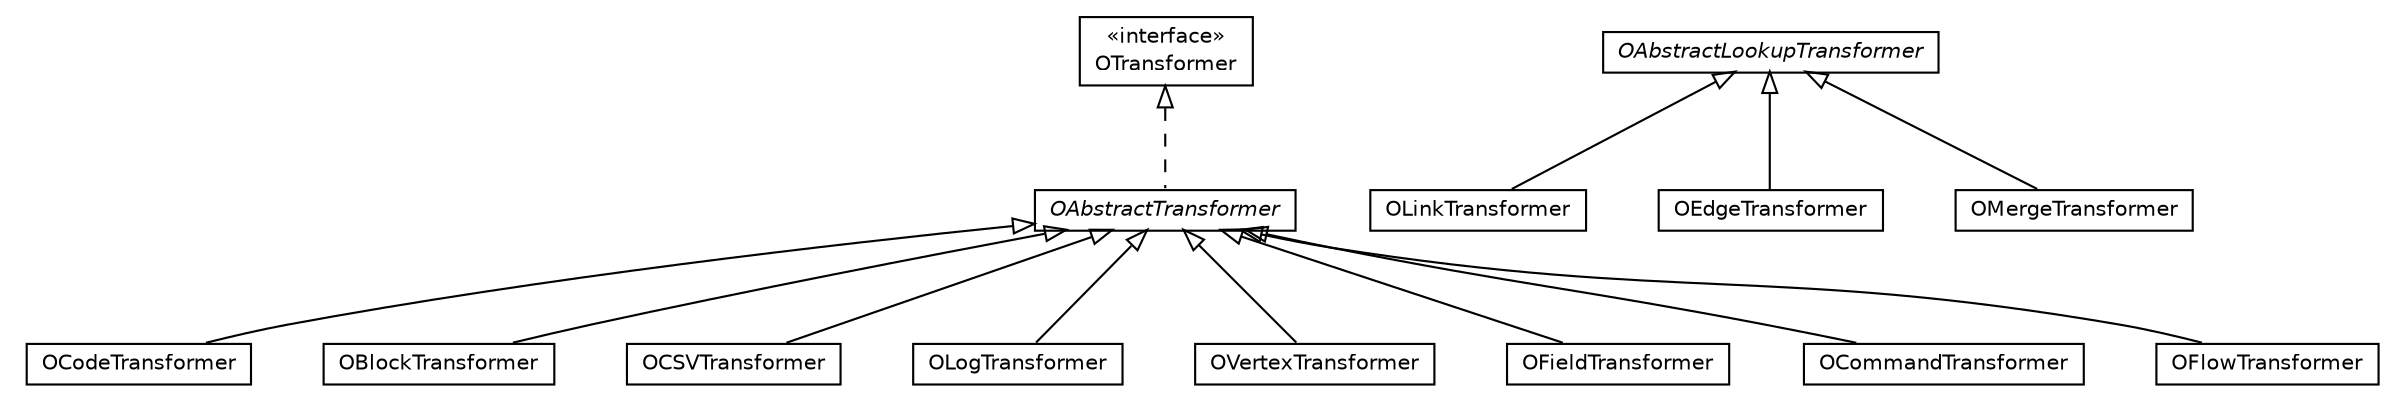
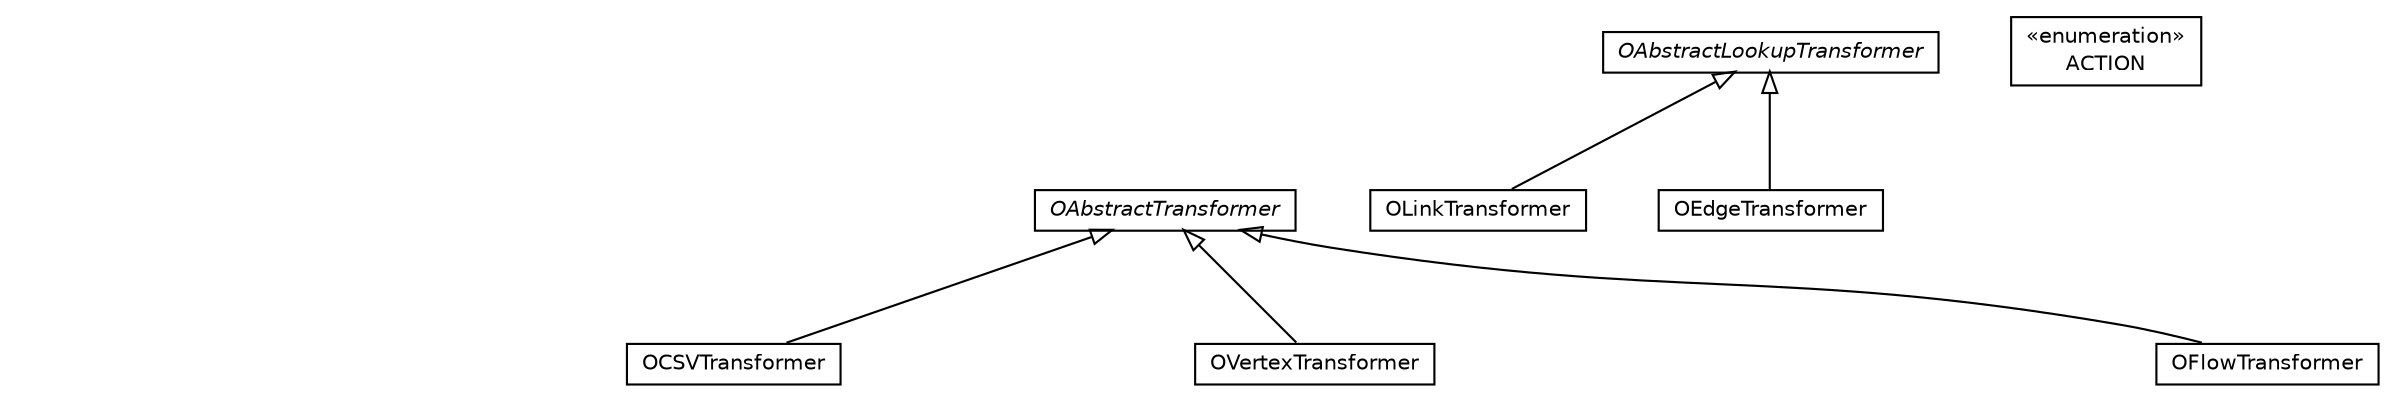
node "OTransformer": removed
node "ACTION": added
node "OMergeTransformer": removed
node "OCodeTransformer": removed
node "OBlockTransformer": removed
node "OLogTransformer": removed
node "OFieldTransformer": removed
node "OCommandTransformer": removed
